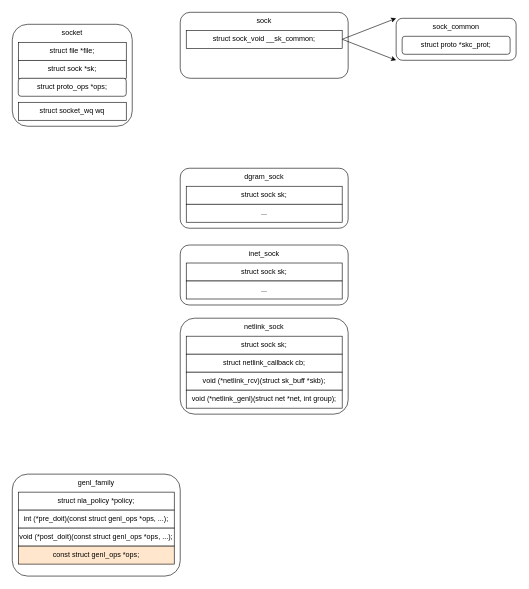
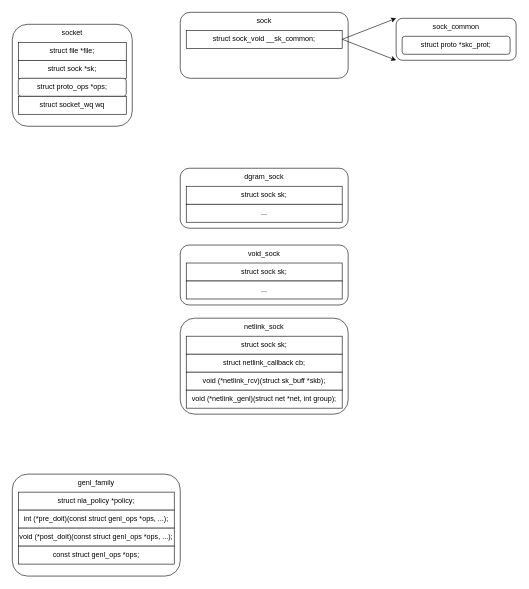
node "struct socket_wq wq": moved (72, 111) -> (72, 105)
node "inet_sock": label "inet_sock" -> "void_sock"
node "const struct genl_ops *ops;": fillcolor #ffe6cc -> #ffffff
